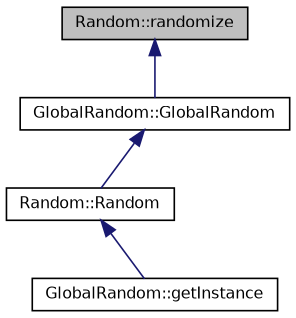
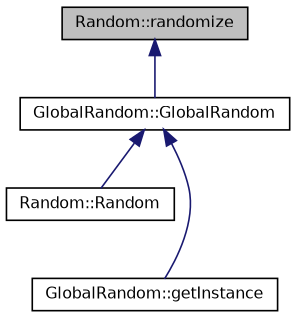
edge "GlobalRandom::getInstance" -> "Random::Random": now "GlobalRandom::getInstance" -> "GlobalRandom::GlobalRandom"
